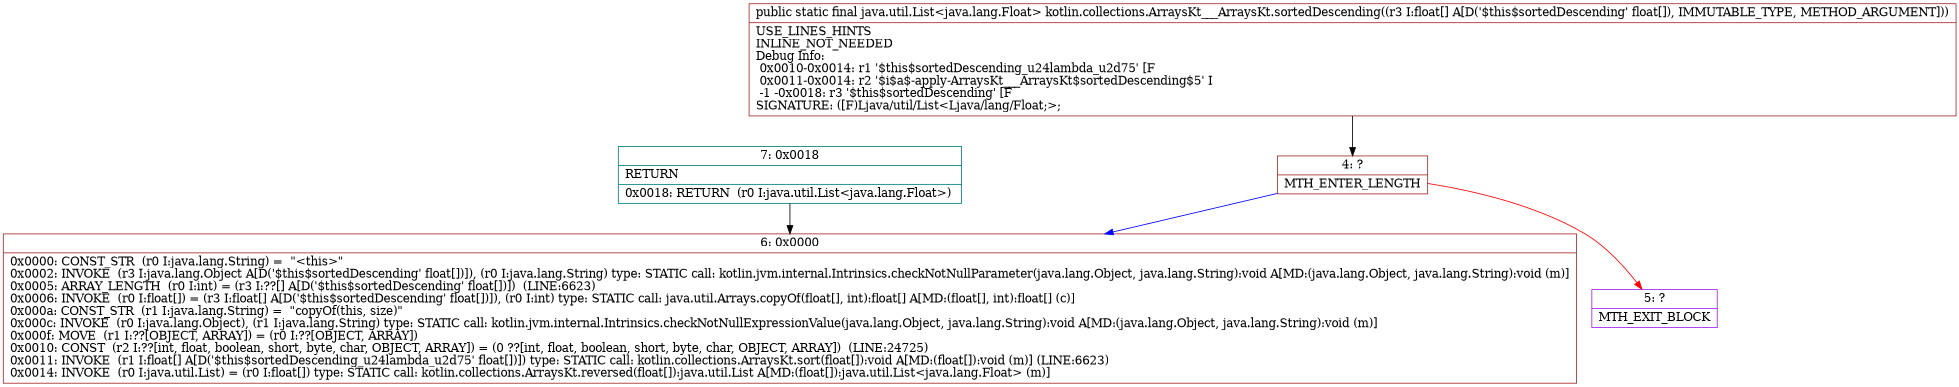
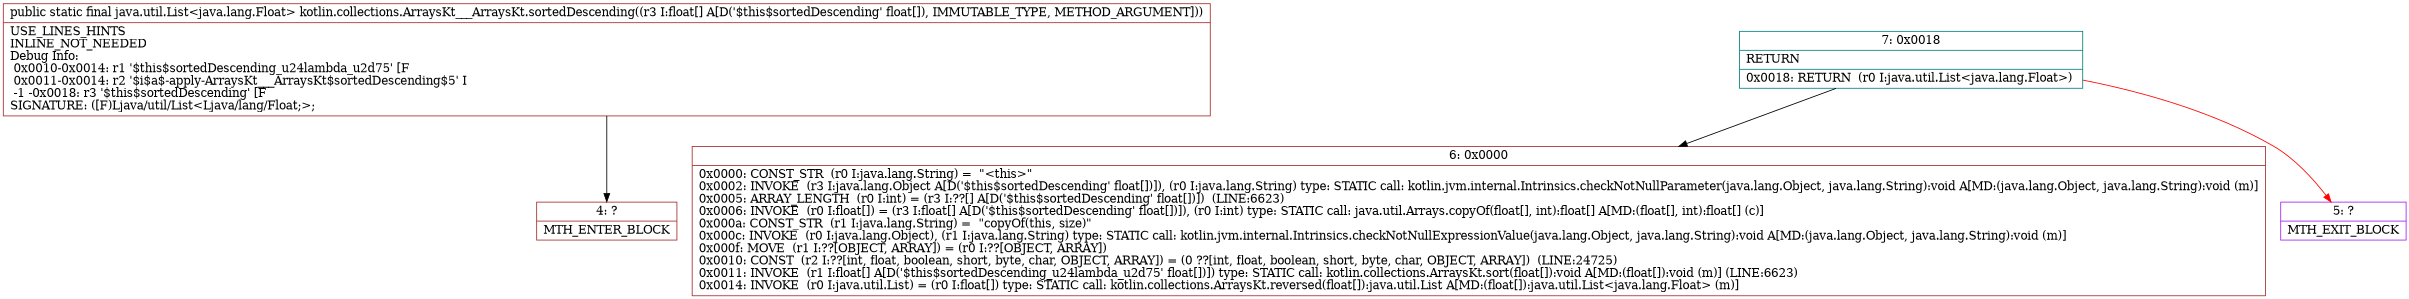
node "4: ?": text "MTH_ENTER_LENGTH" -> "MTH_ENTER_BLOCK"
edge "4: ?" -> "6: 0x0000": removed
edge "4: ?" -> "5: ?": now "7: 0x0018" -> "5: ?"
